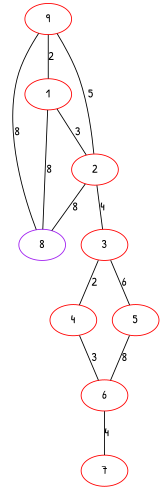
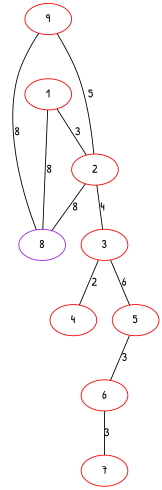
edge "9" -- "1": removed, label "2"
edge "4" -- "6": removed, label "3"
edge "5" -- "6": label "8" -> "3"
edge "6" -- "7": label "4" -> "3"
